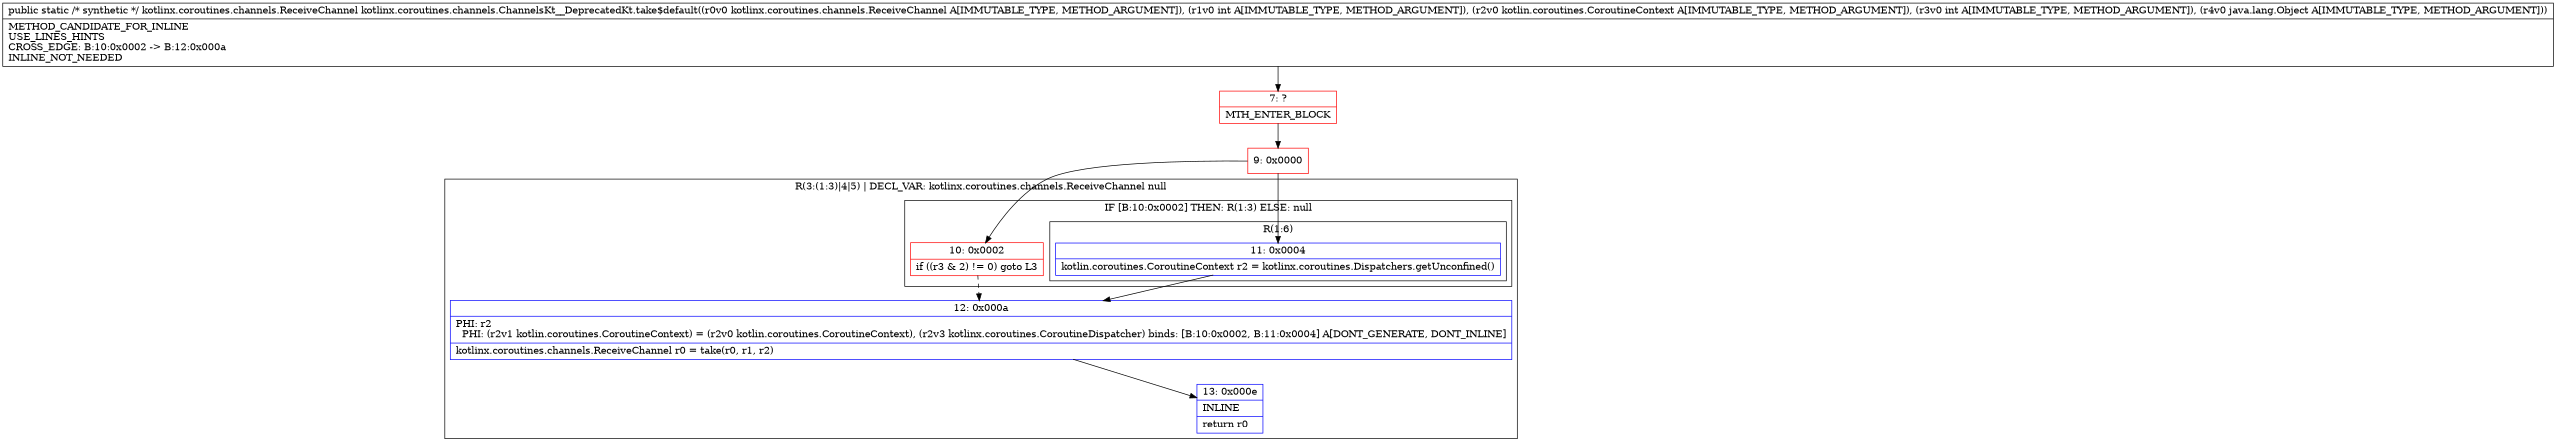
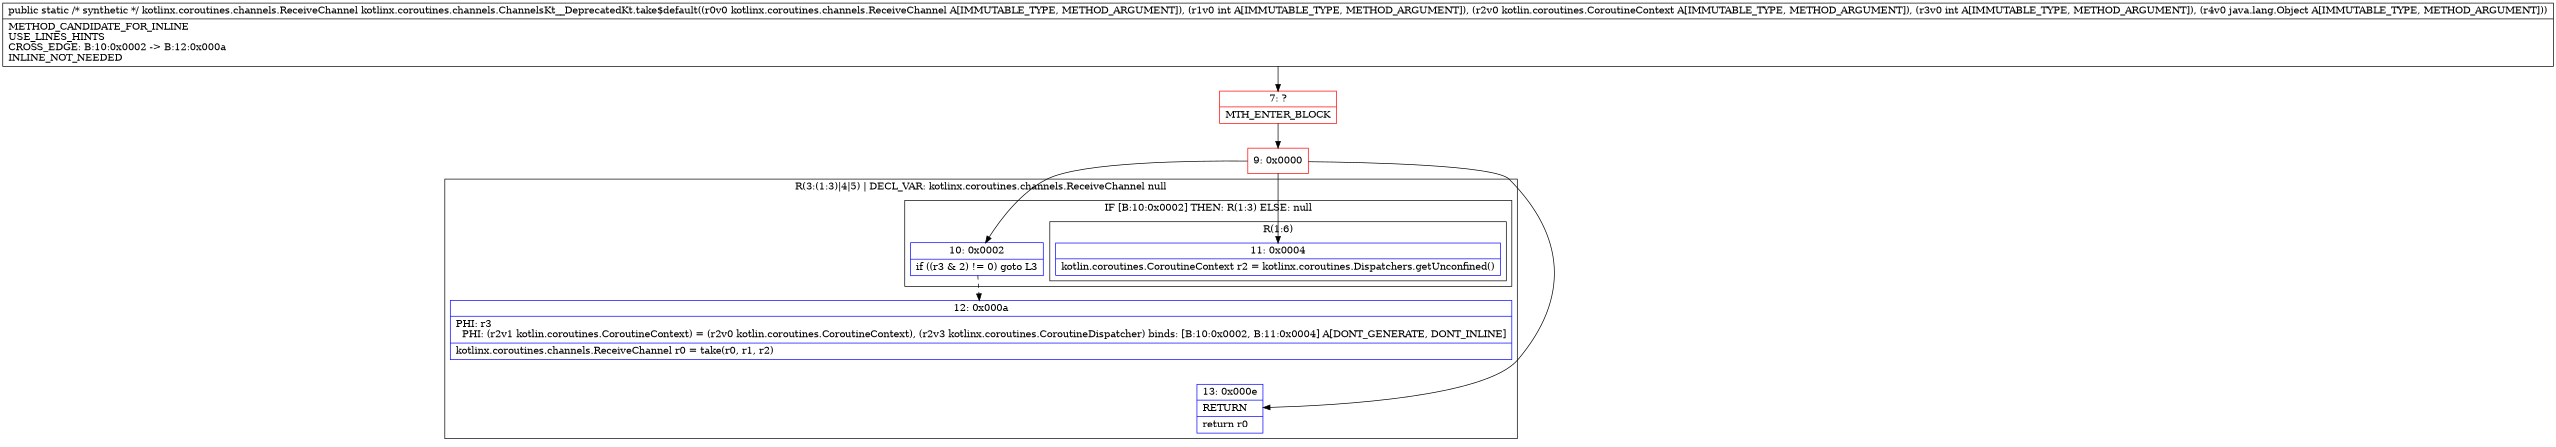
node "10: 0x0002": color red -> blue
edge "11: 0x0004" -> "12: 0x000a": removed
node "12: 0x000a": text "PHI: r2" -> "PHI: r3"
edge "12: 0x000a" -> "13: 0x000e": now "9: 0x0000" -> "13: 0x000e"
node "13: 0x000e": text "INLINE" -> "RETURN"
